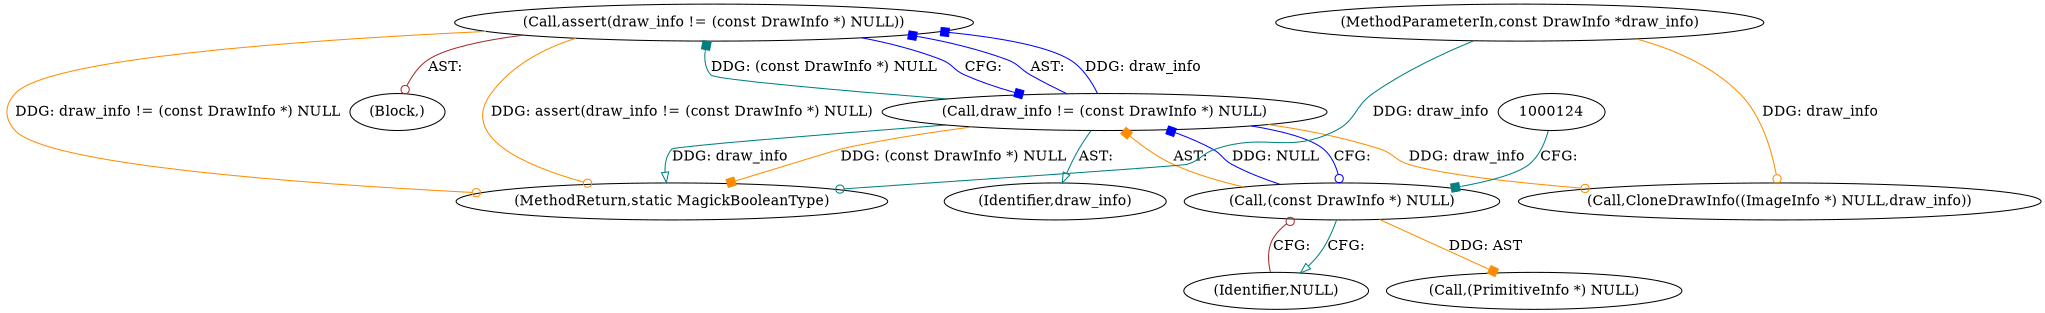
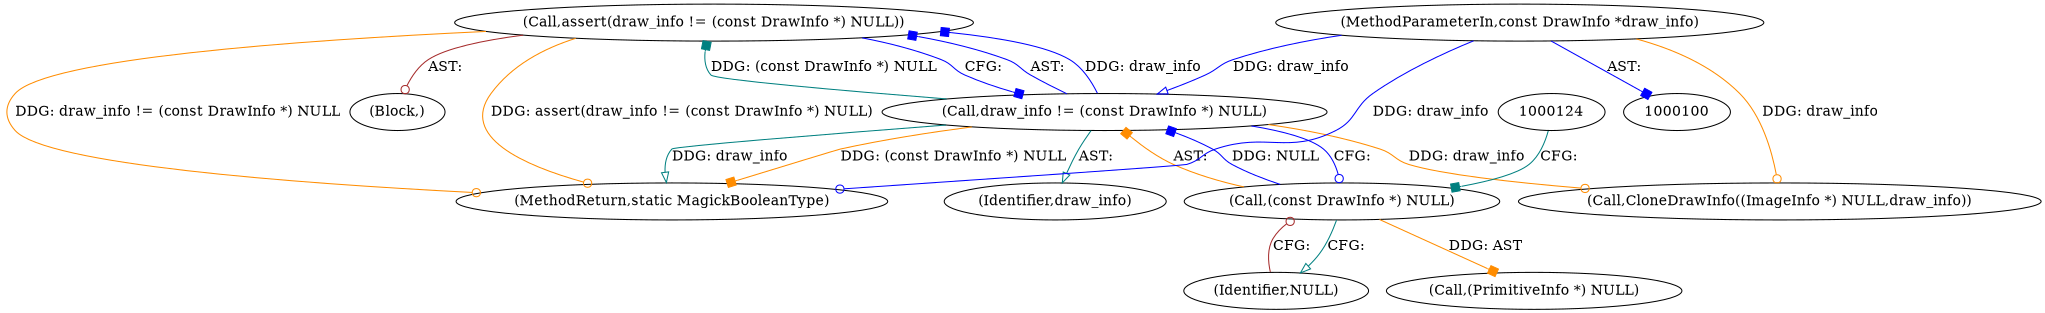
edge "(MethodParameterIn,const DrawInfo *draw_info)" -> "(Call,draw_info != (const DrawInfo *) NULL)": added, label "DDG: draw_info"
node "1000100": added
edge "(MethodParameterIn,const DrawInfo *draw_info)" -> "(MethodReturn,static MagickBooleanType)": color teal -> blue
